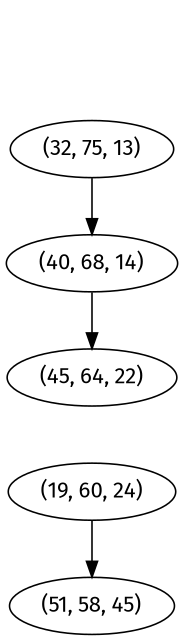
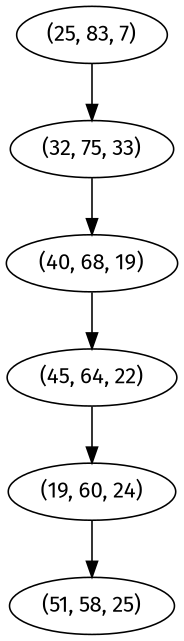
node "(25, 83, 7)": added
node "(32, 75, 13)": label "(32, 75, 13)" -> "(32, 75, 33)"
node "(40, 68, 14)": label "(40, 68, 14)" -> "(40, 68, 19)"
edge "(45, 64, 22)" -> "(19, 60, 24)": added
node "(51, 58, 45)": label "(51, 58, 45)" -> "(51, 58, 25)"
